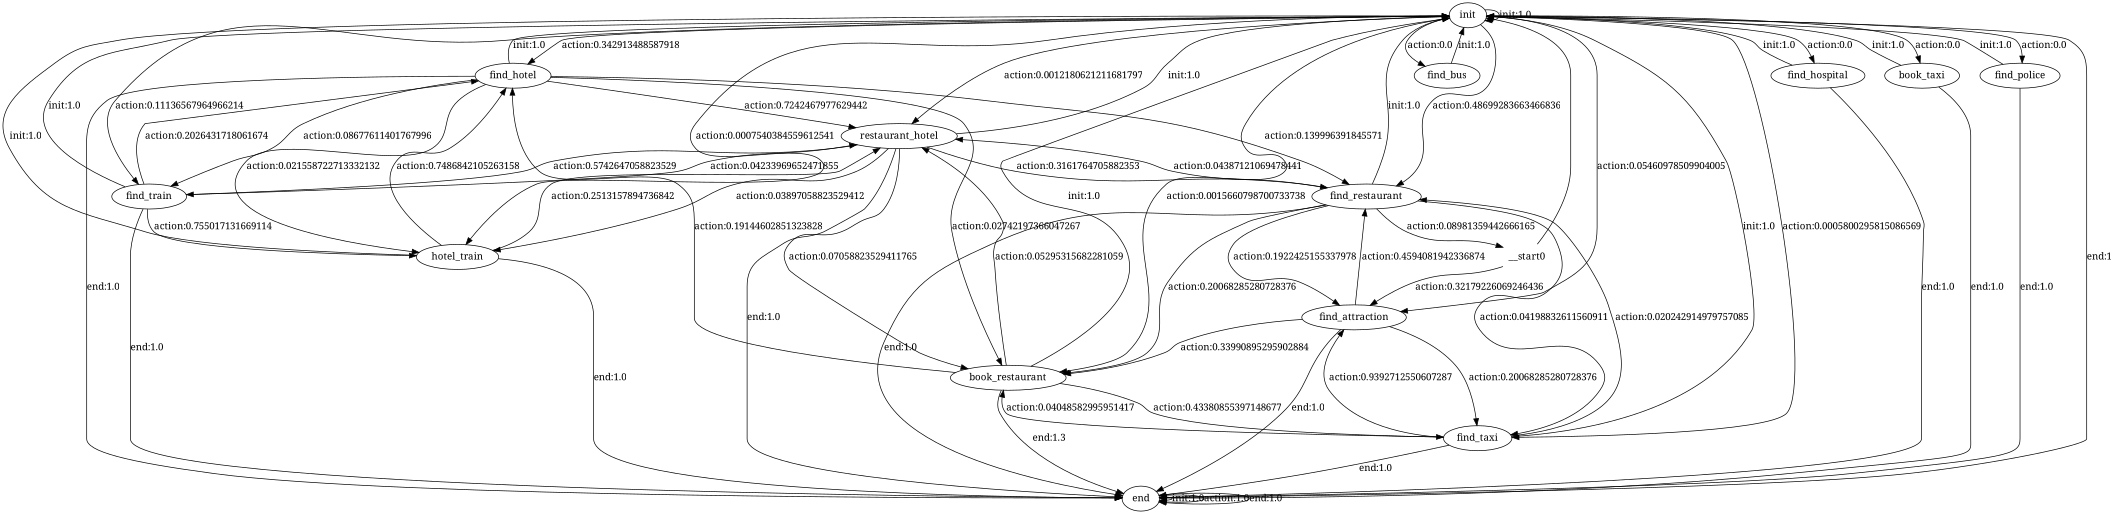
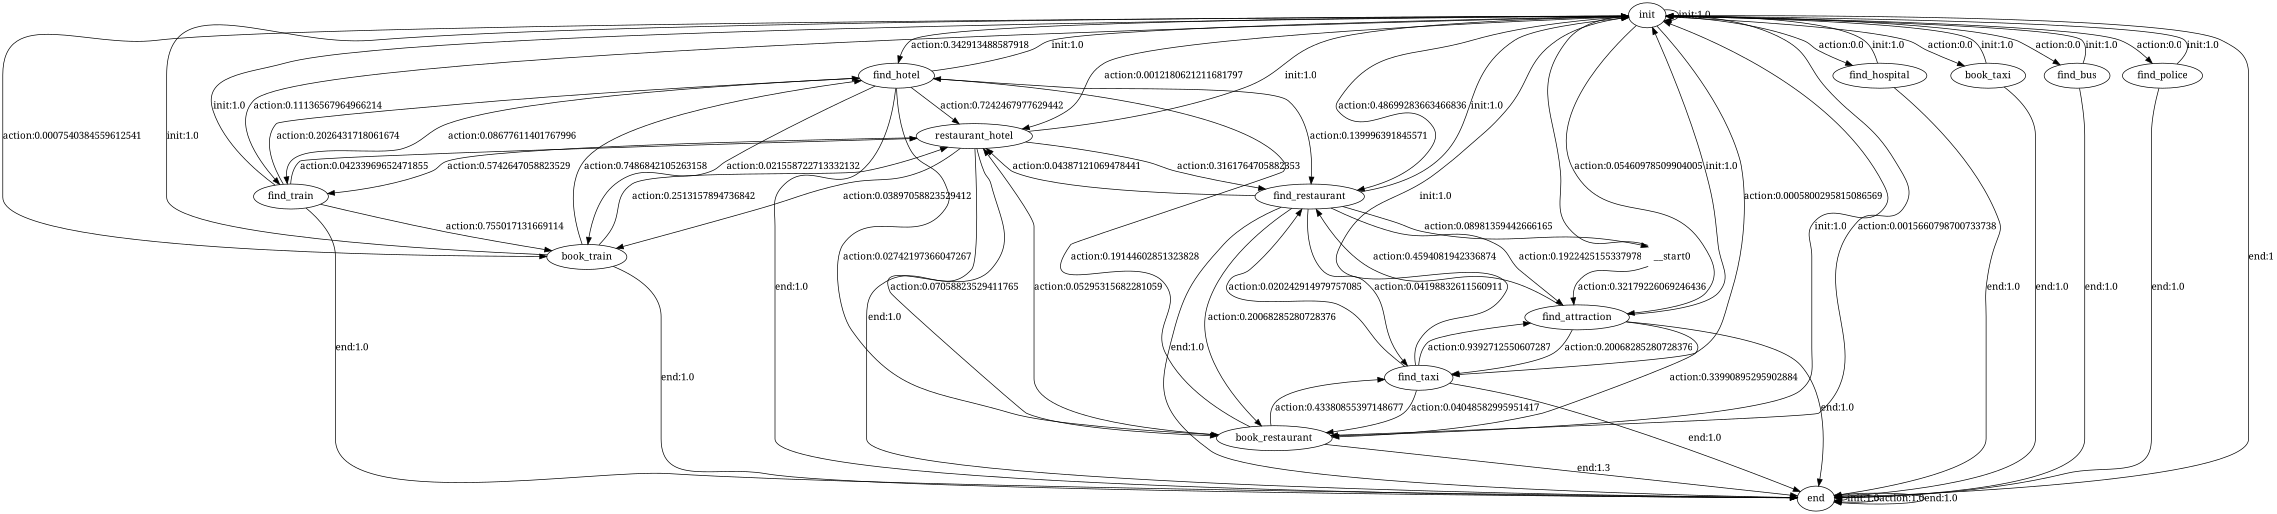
edge "find_attraction" -> "init": added, label "init:1.0"
node "hotel_train": label "hotel_train" -> "book_train"
edge "find_bus" -> "end": added, label "end:1.0"
